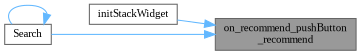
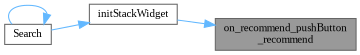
edge "Search" -> "on_recommend_pushButton _recommend": now "Search" -> "initStackWidget"
